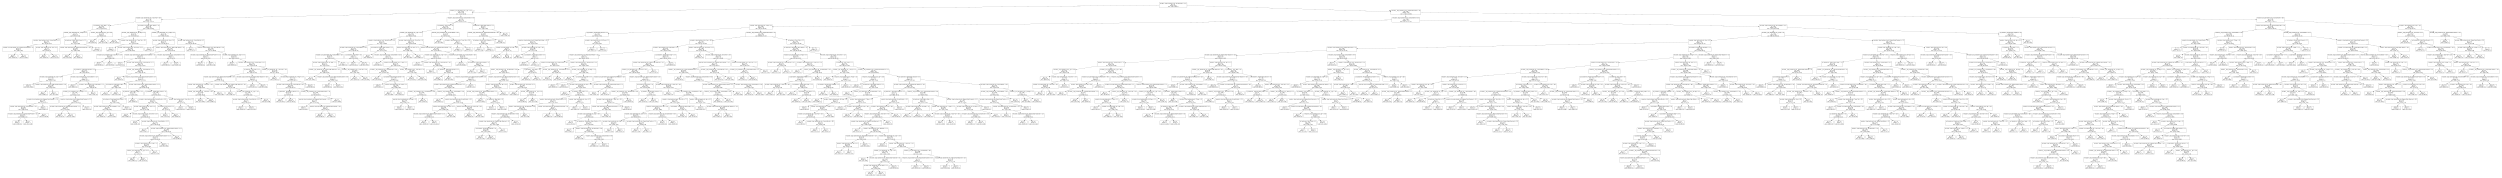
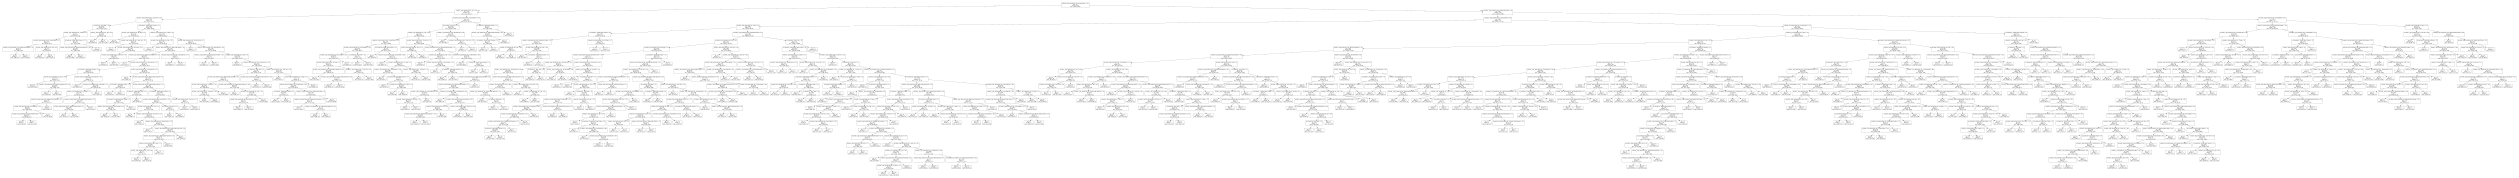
node "gini = 0.0 samples = 8 value = [4.71, 0.0]": added
node "gini = -0.0 samples = 56 value = [32.972, 0.0]": removed
